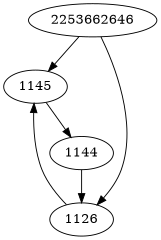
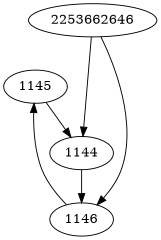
edge "2253662646" -> "1145": now "2253662646" -> "1144"
node "1126": label "1126" -> "1146"
